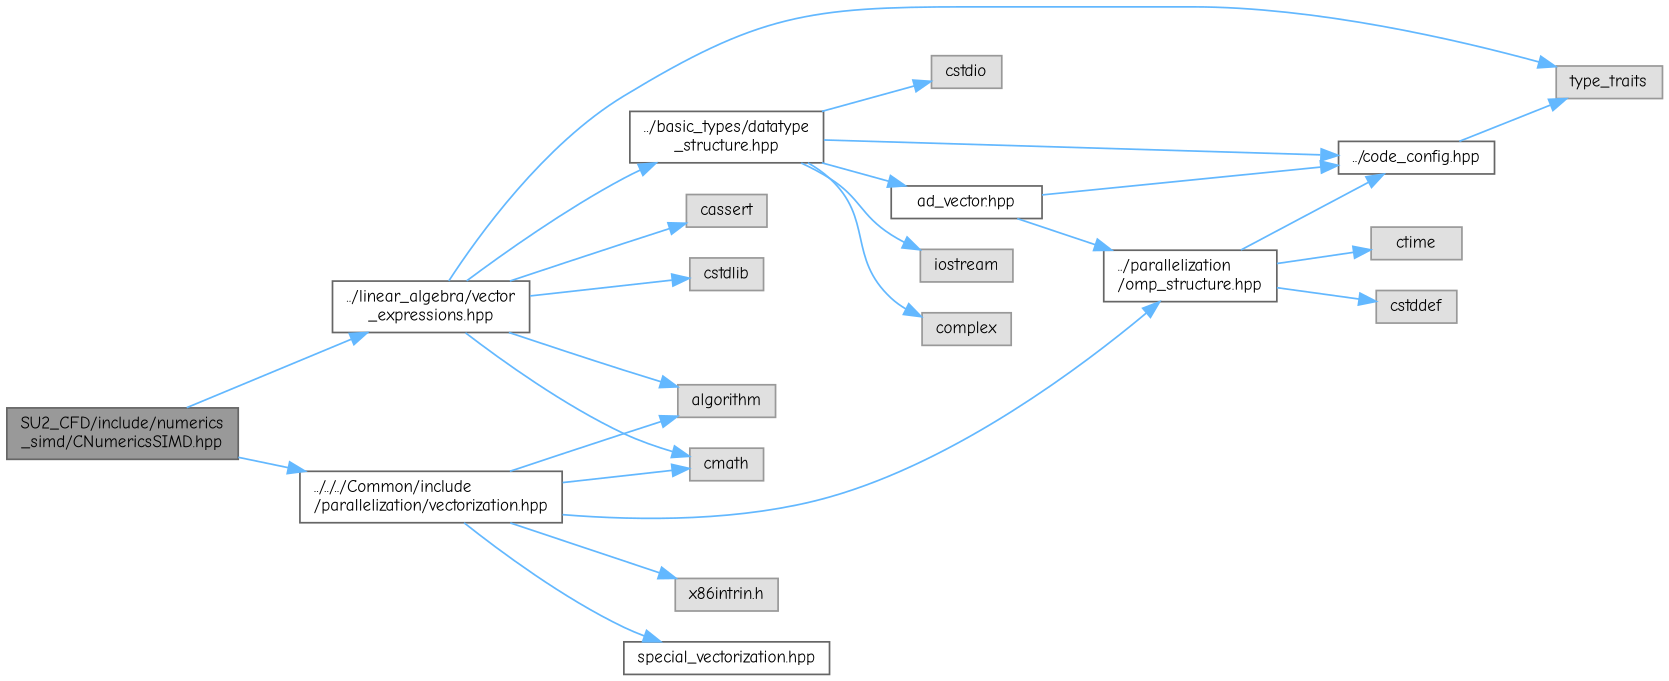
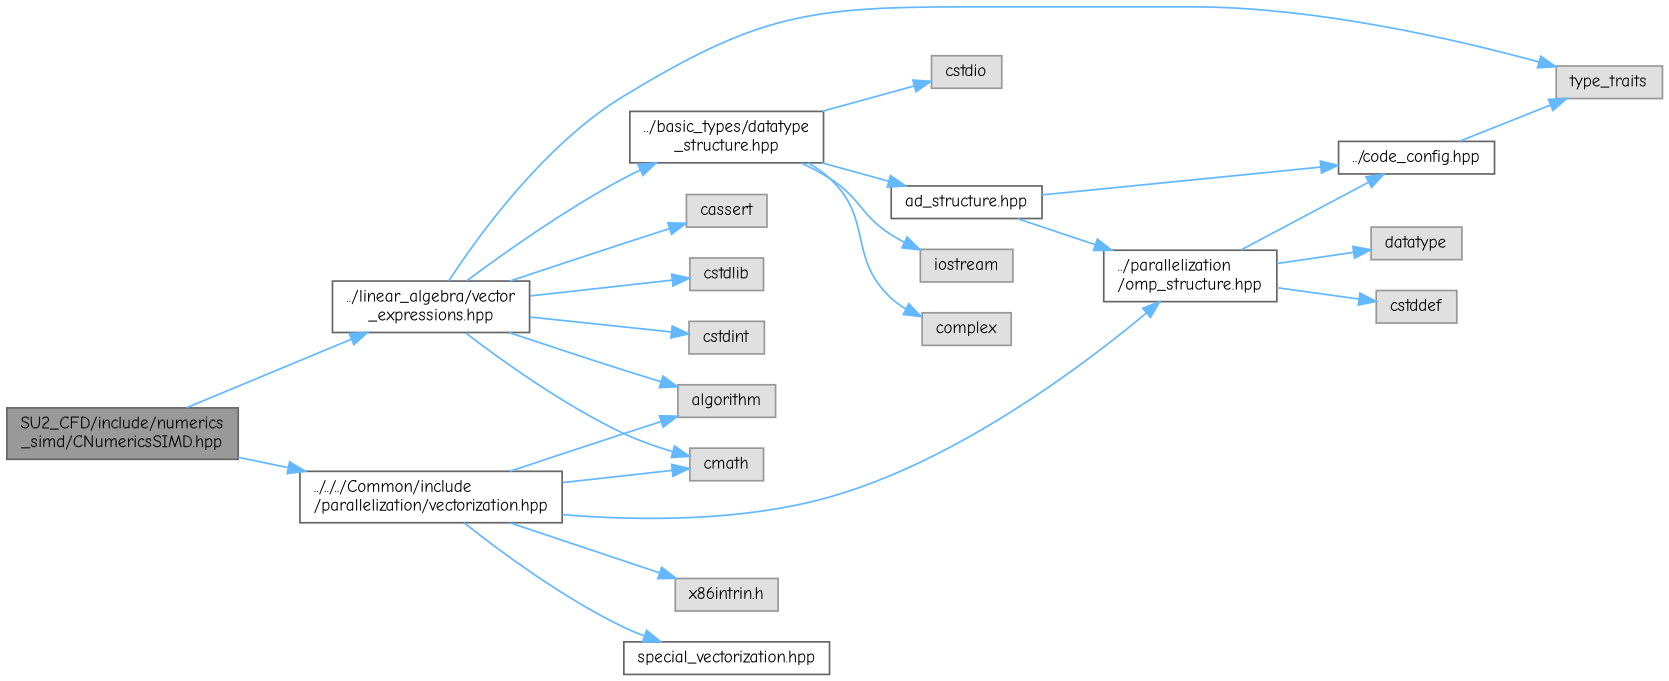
edge "../basic_types/datatype _structure.hpp" -> "../code_config.hpp": removed
node "ad_vector.hpp": label "ad_vector.hpp" -> "ad_structure.hpp"
node "ctime": label "ctime" -> "datatype"
node "cstdint": added
